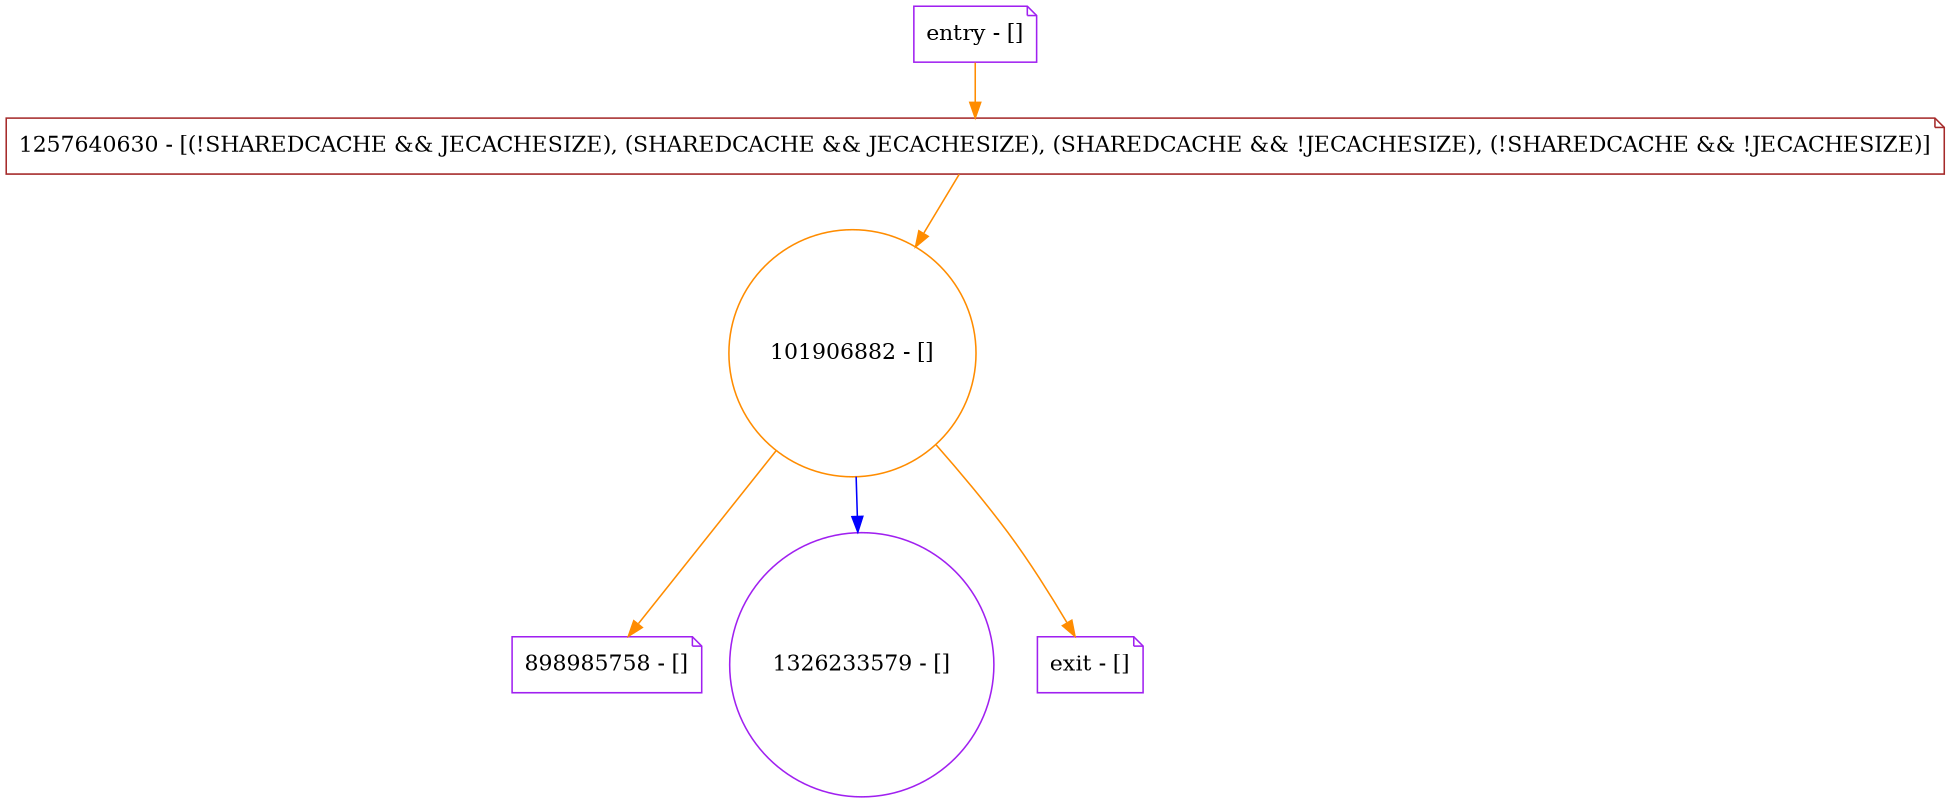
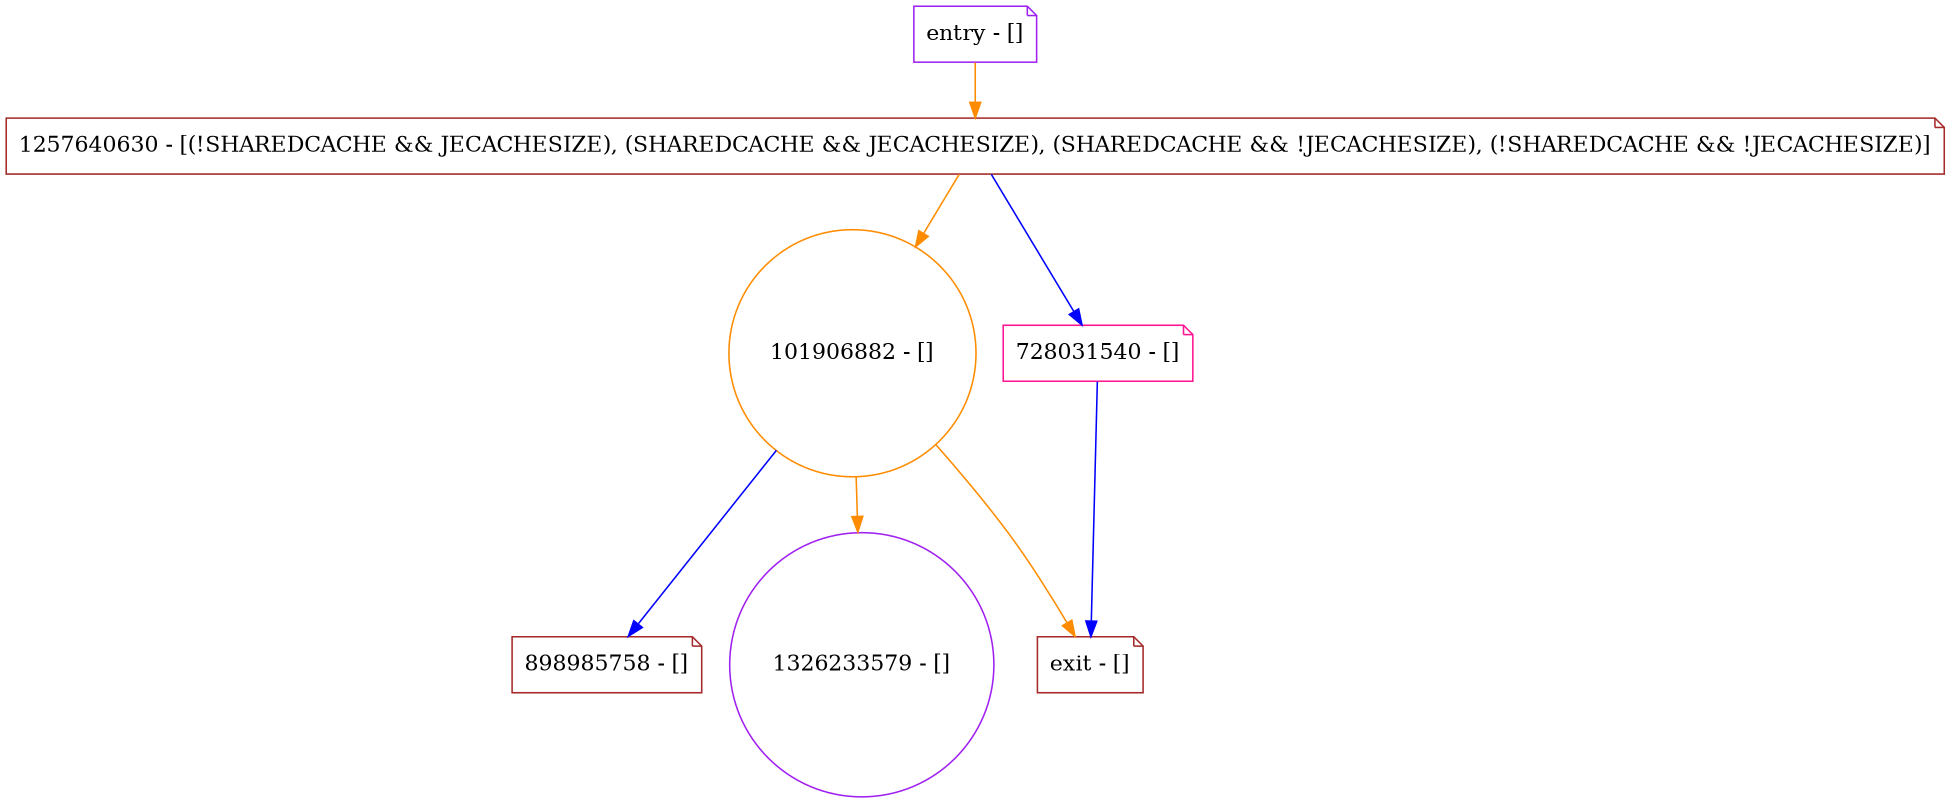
node "728031540 - []": added
edge "101906882 - []" -> "1326233579 - []": color blue -> darkorange
edge "101906882 - []" -> "898985758 - []": color darkorange -> blue
node "898985758 - []": color purple -> brown
node "exit - []": color purple -> brown
